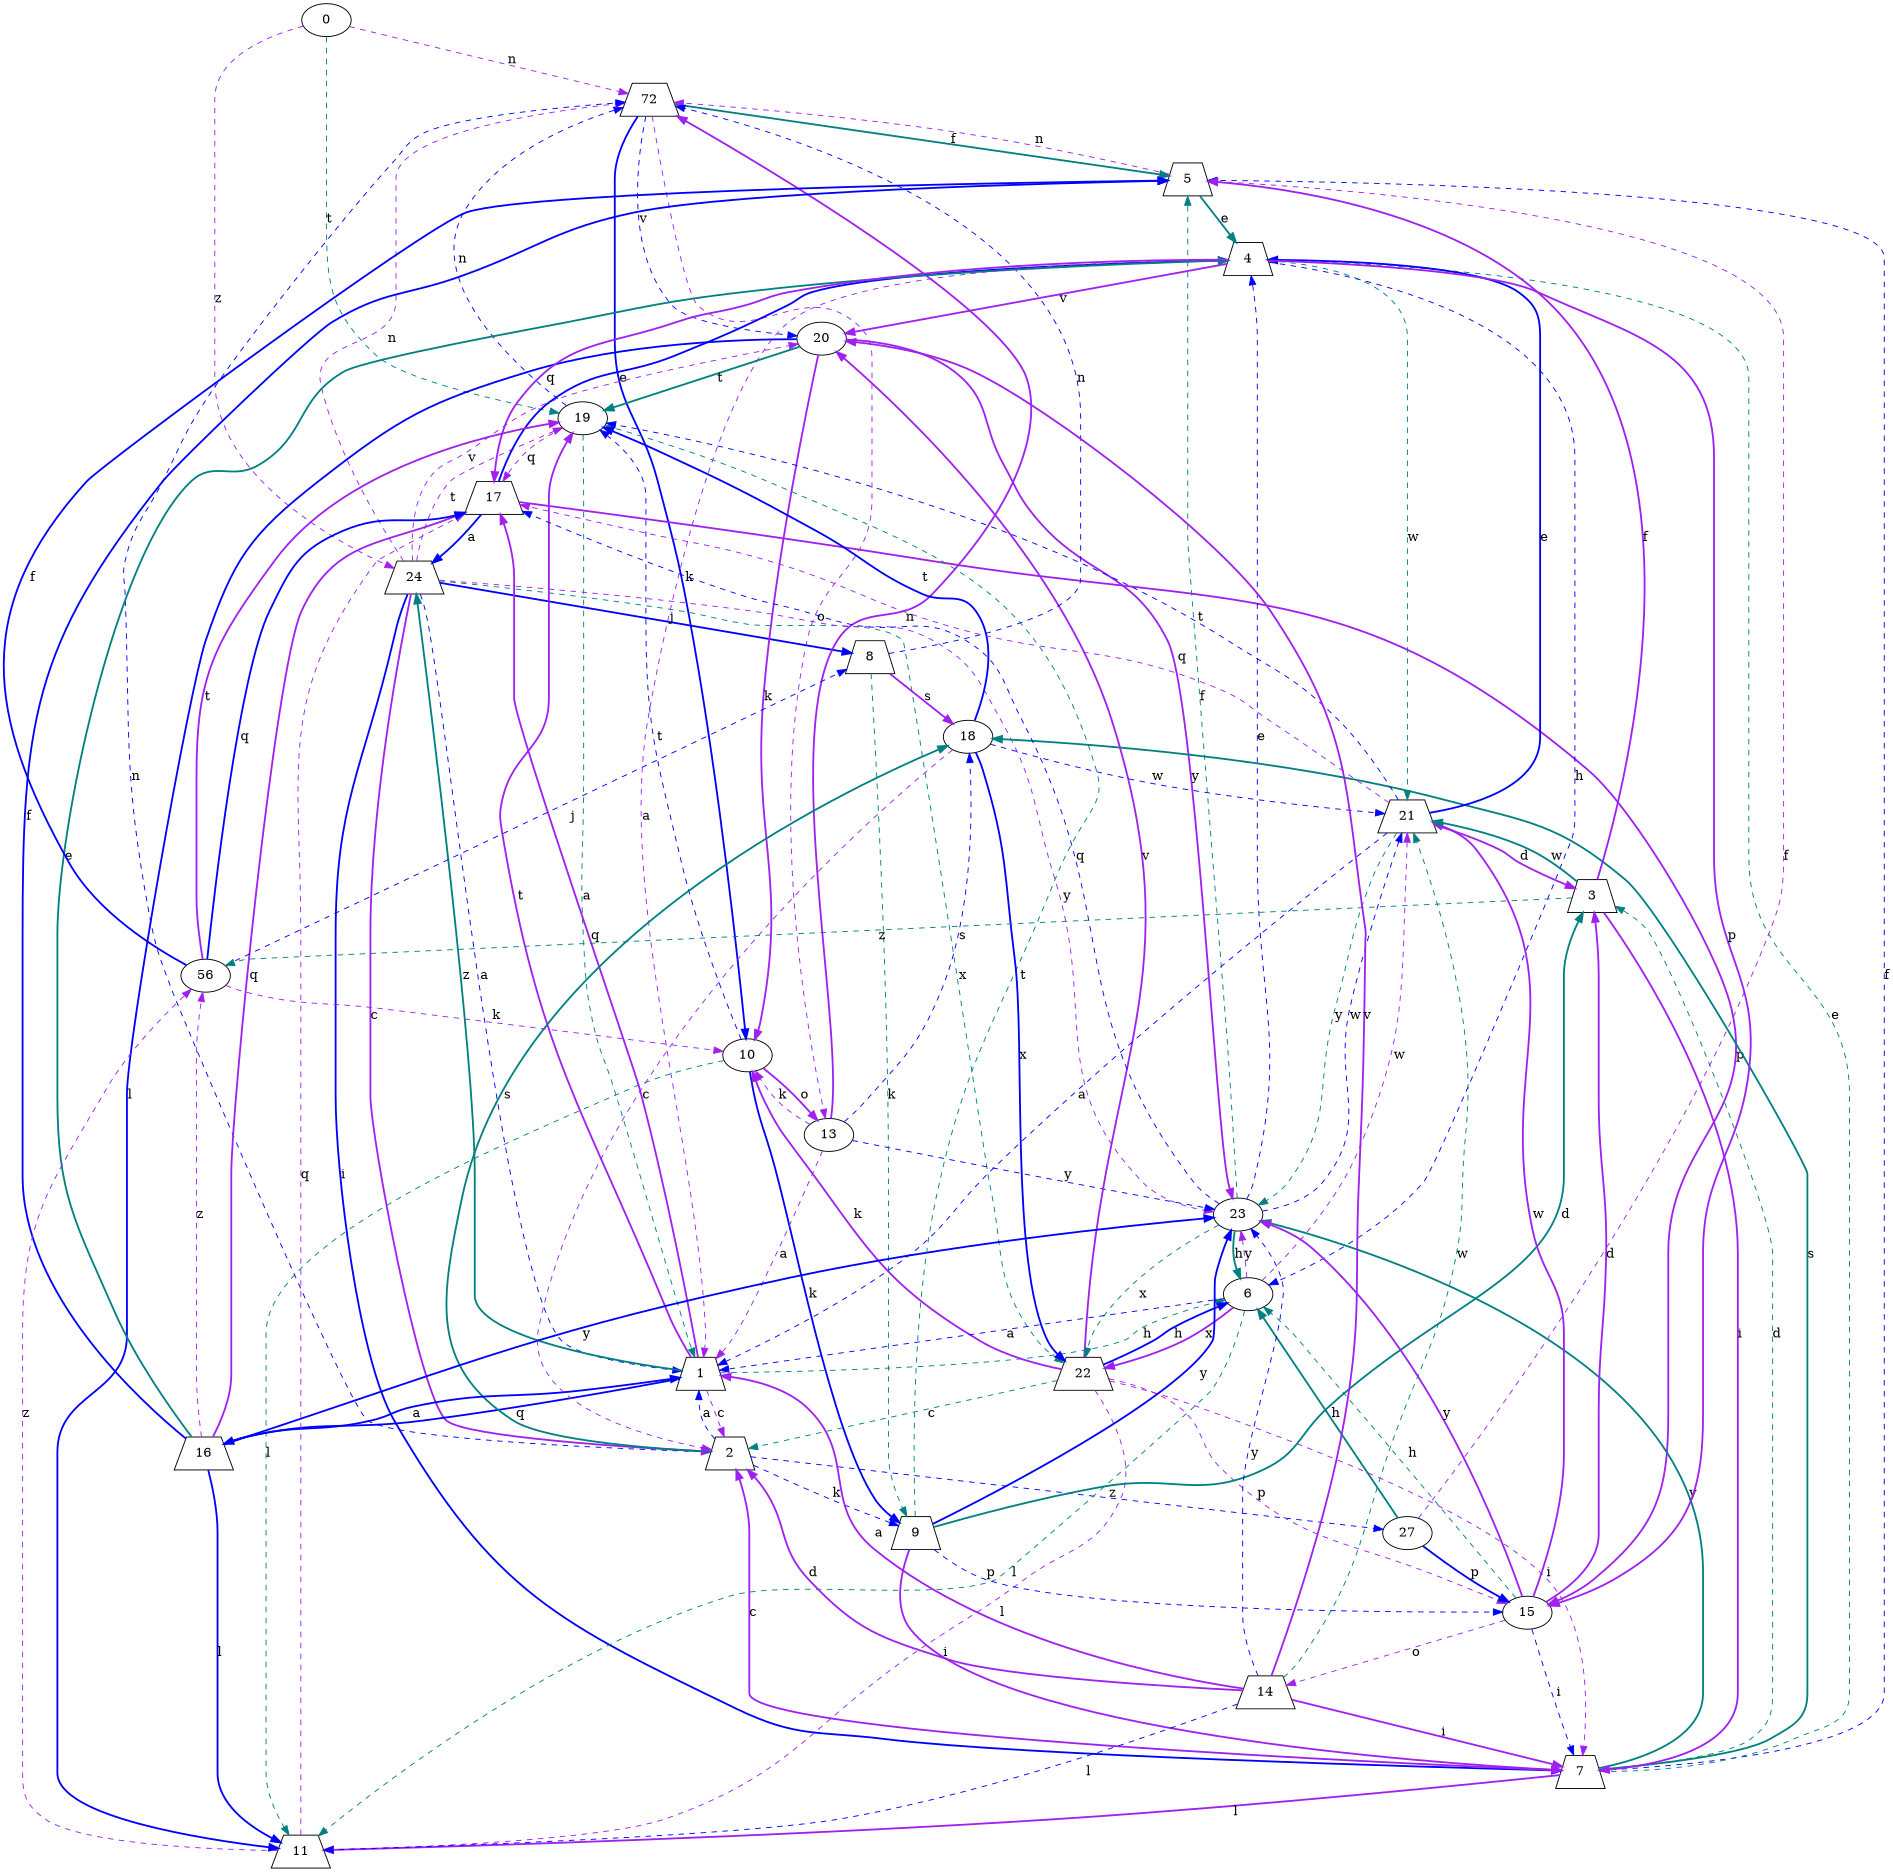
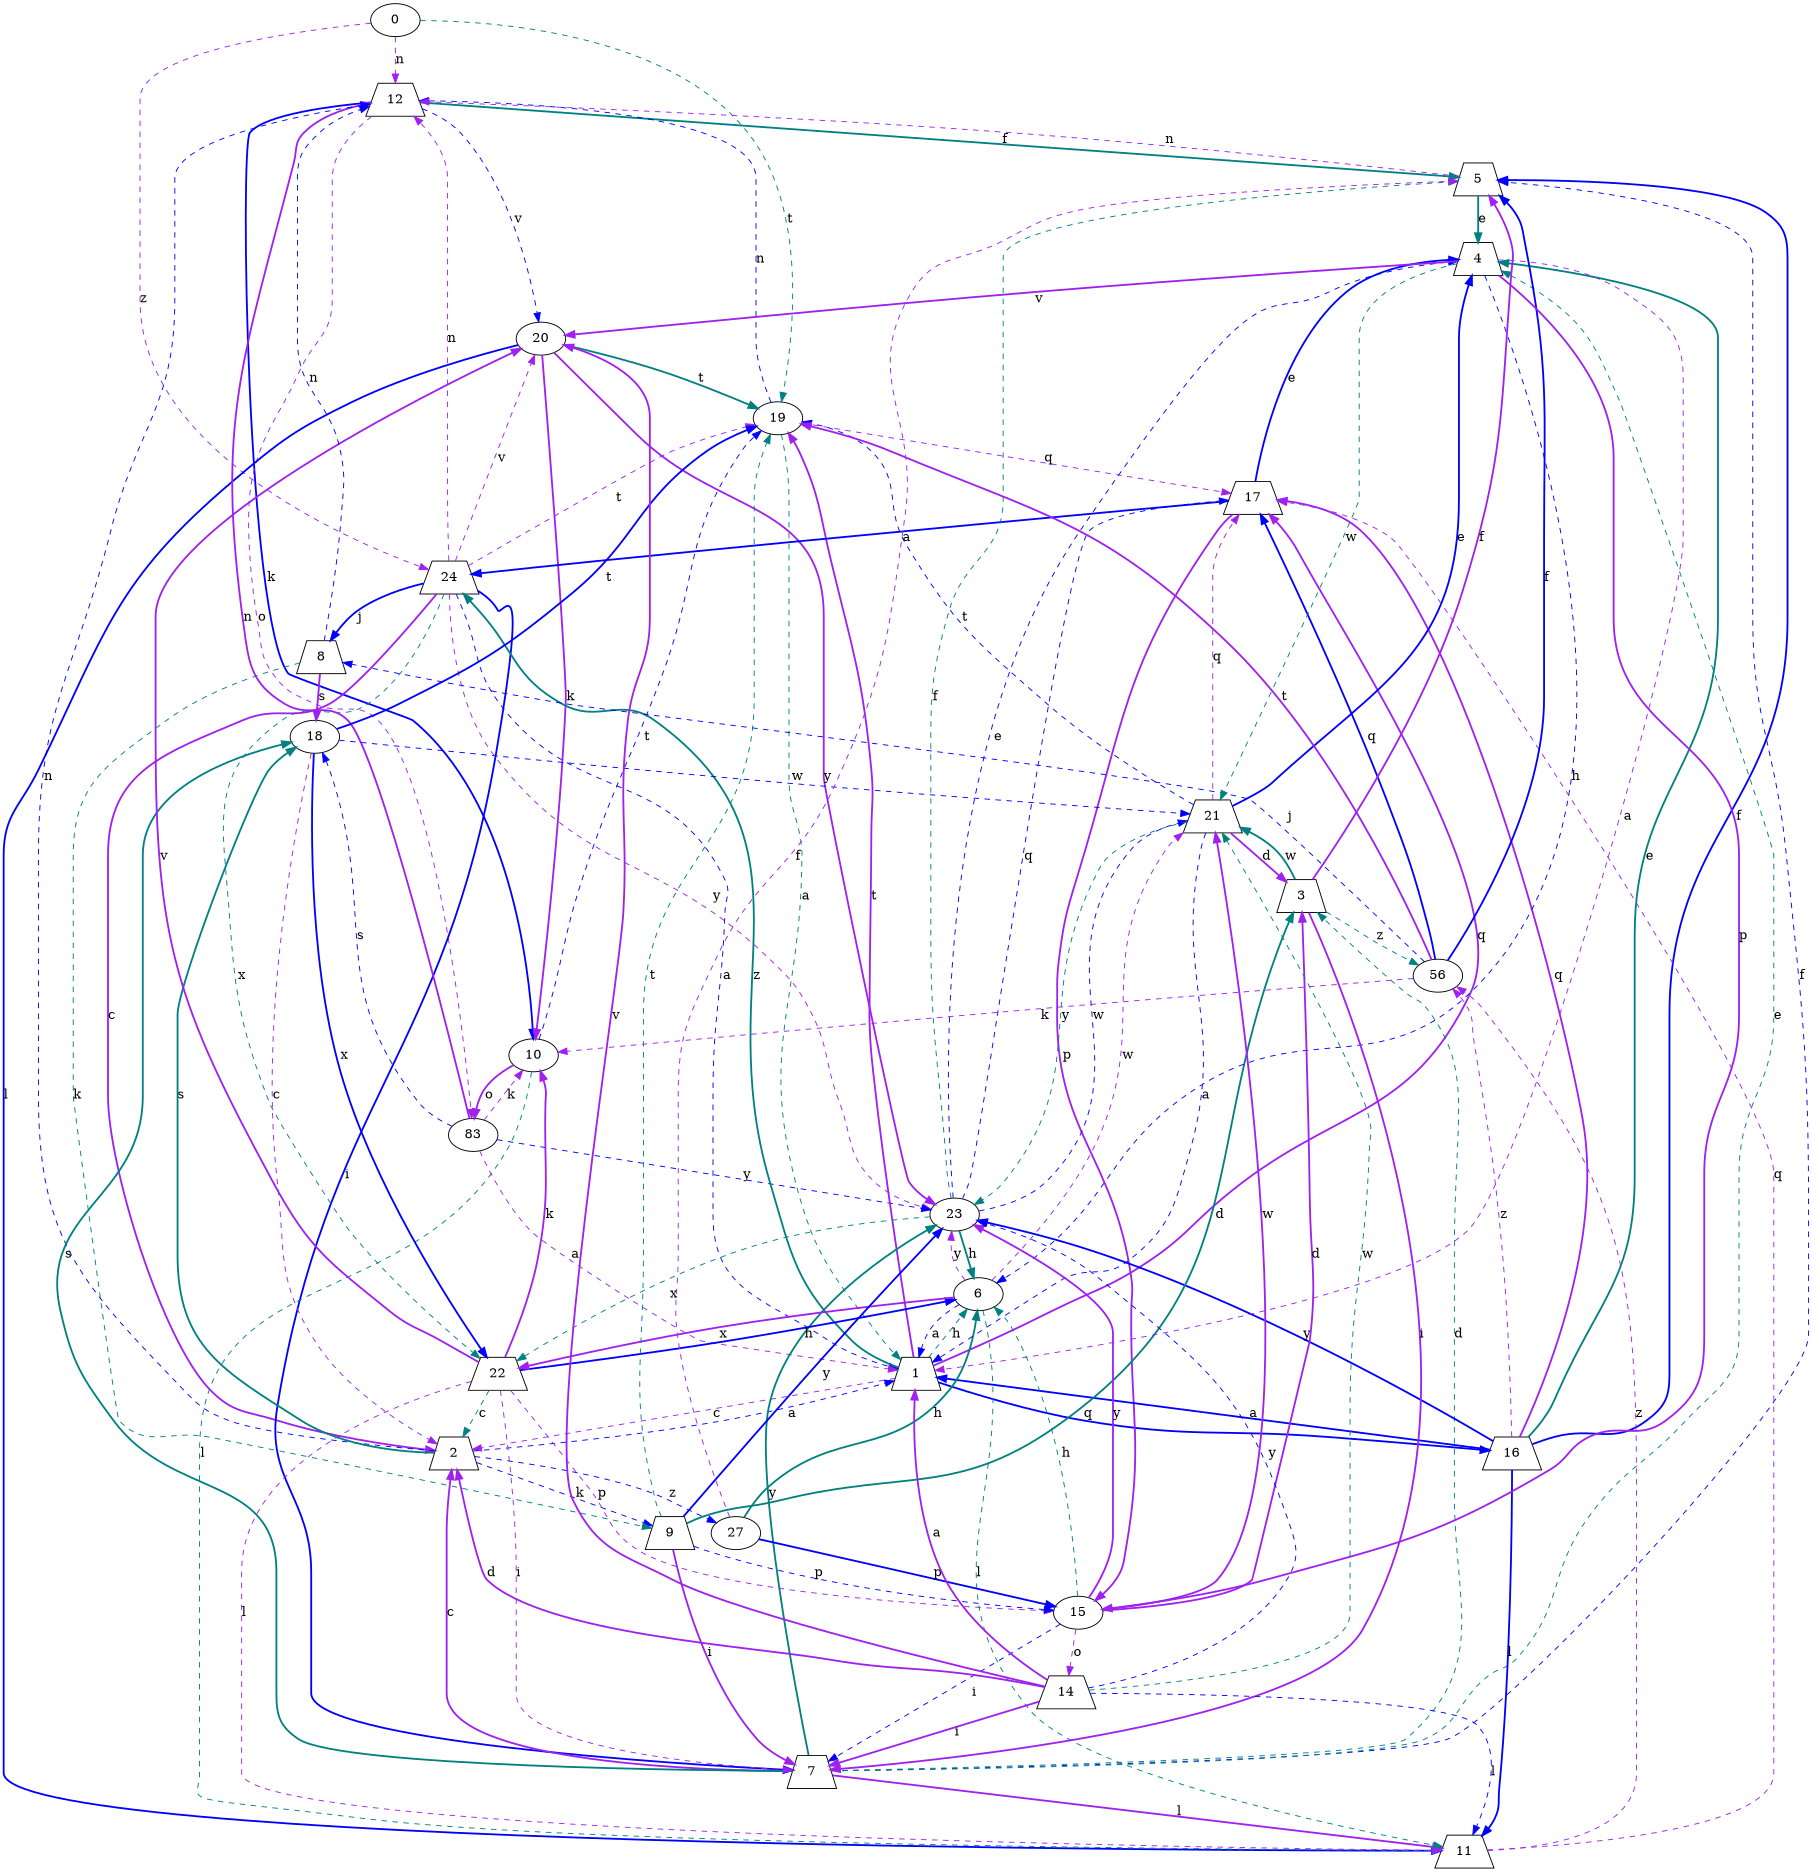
node "72": label "72" -> "12"
edge "4" -> "17": removed, label "q"
node "13": label "13" -> "83"
edge "10" -> "9": removed, label "k"
